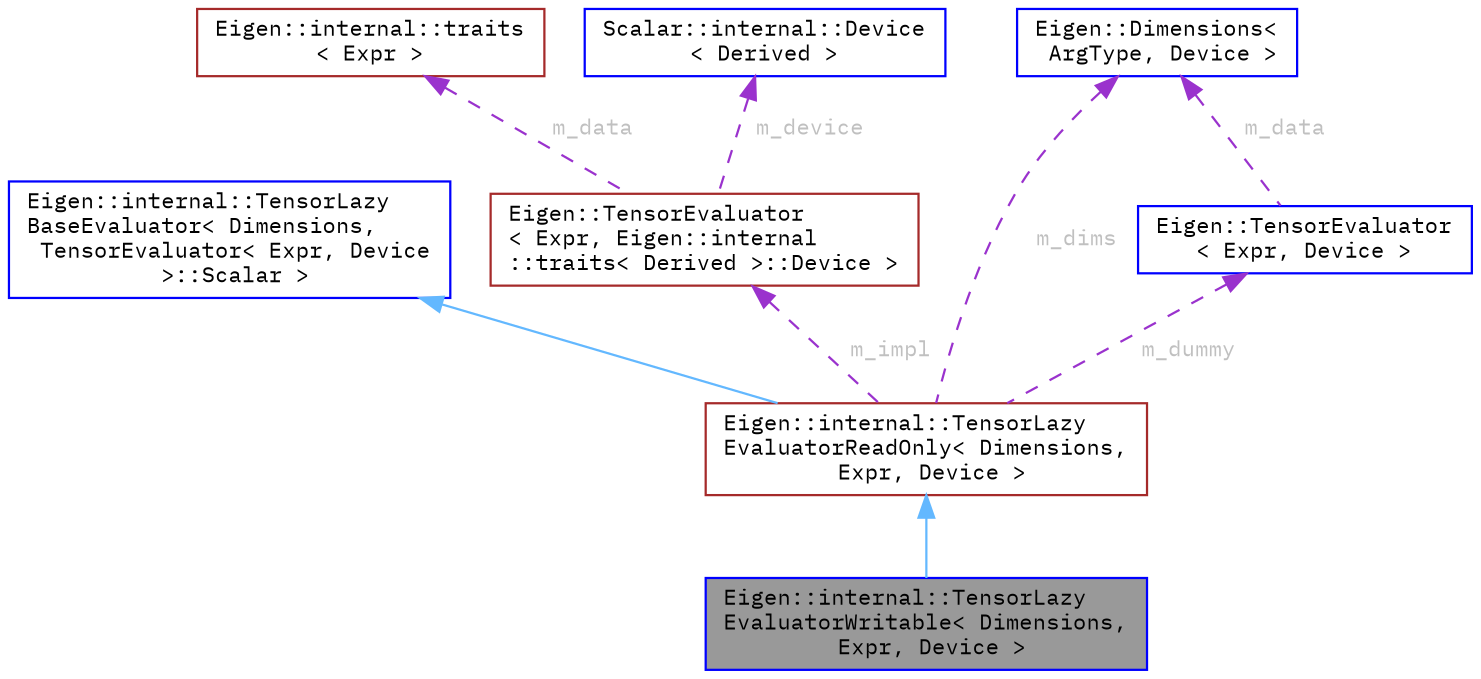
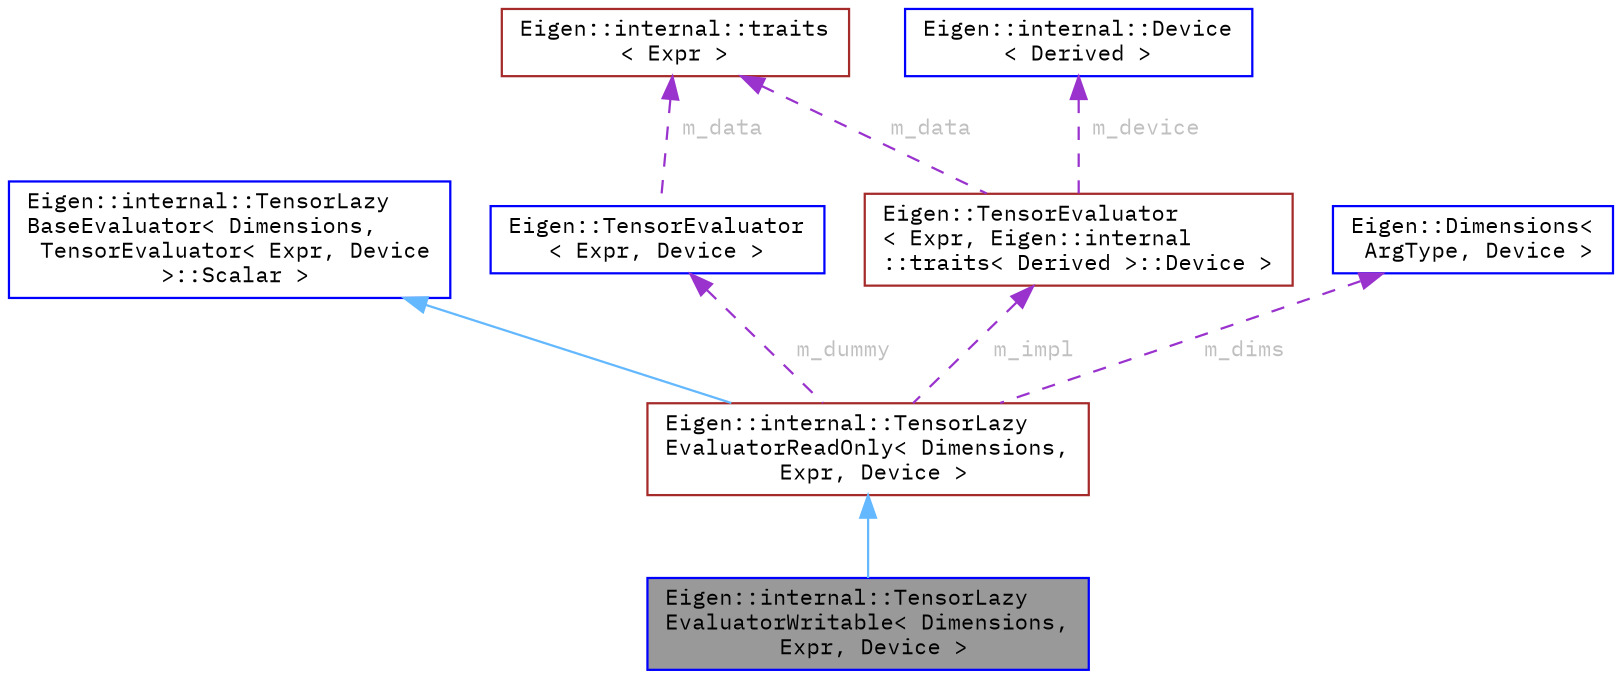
node "Scalar::internal::Device < Derived >": label "Scalar::internal::Device < Derived >" -> "Eigen::internal::Device < Derived >"
edge "Eigen::TensorEvaluator < Expr, Device >" -> "Eigen::Dimensions< ArgType, Device >": now "Eigen::TensorEvaluator < Expr, Device >" -> "Eigen::internal::traits < Expr >"
